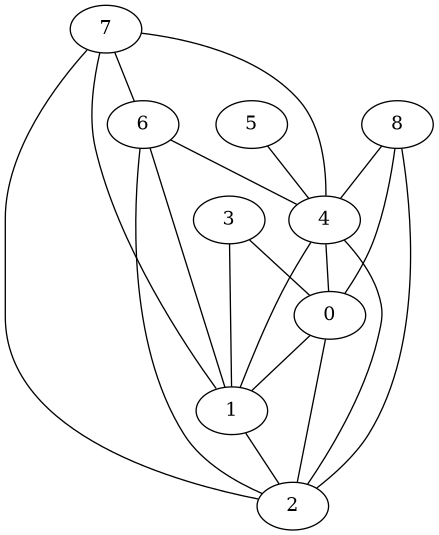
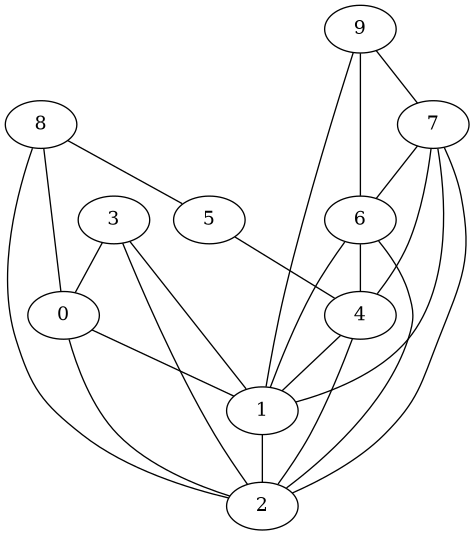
node "9": added
edge "8" -- "4": now "8" -- "5"
edge "4" -- "0": removed
edge "3" -- "2": added
